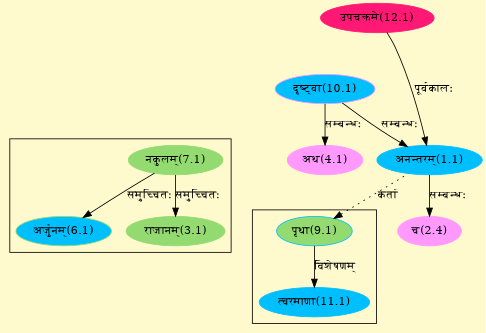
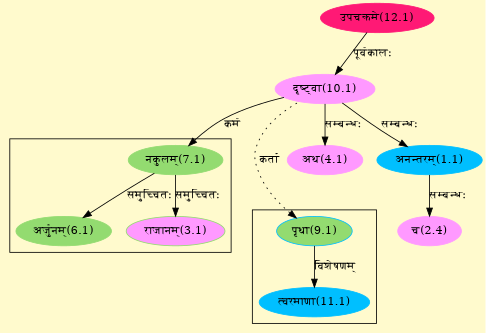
edge "उपचक्रमे(12.1)" -> "अनन्तरम्(1.1)": now "उपचक्रमे(12.1)" -> "दृष्ट्वा(10.1)"
node "दृष्ट्वा(10.1)": fillcolor #00bfff -> #ff99ff
edge "दृष्ट्वा(10.1)" -> "नकुलम्(7.1)": added, label "कर्म"
edge "अनन्तरम्(1.1)" -> "पृथा(9.1)": now "दृष्ट्वा(10.1)" -> "पृथा(9.1)"
node "अर्जुनम्(6.1)": fillcolor #00bfff -> #93db70
node "राजानम्(3.1)": fillcolor #93db70 -> #ff99ff
